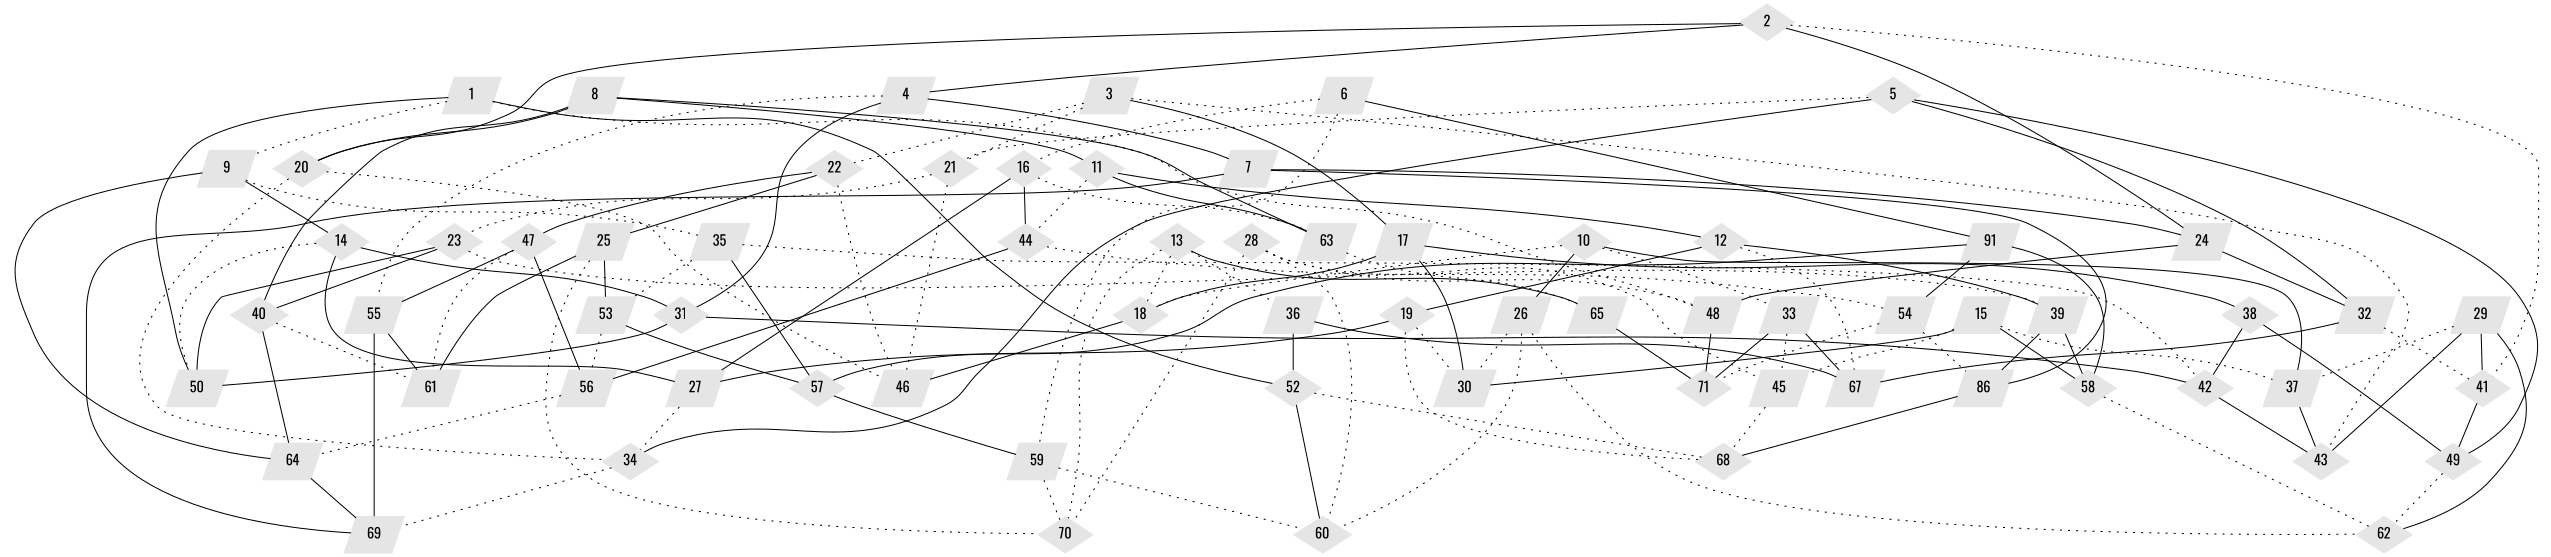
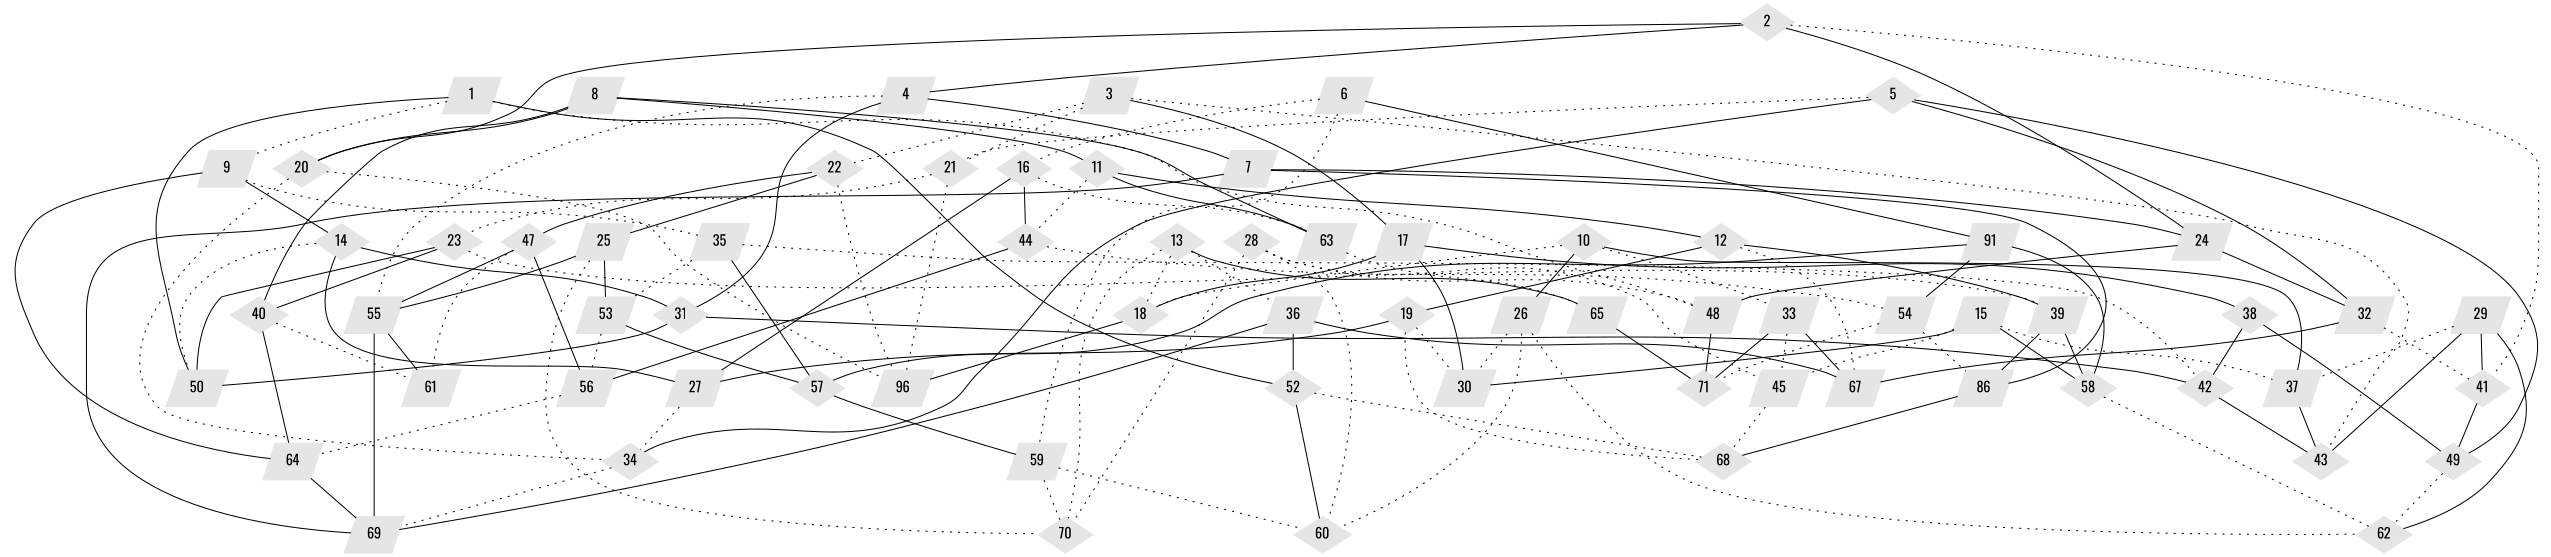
edge "25" -- "61": now "25" -- "55"
node "46": label "46" -> "96"
edge "36" -- "69": added
